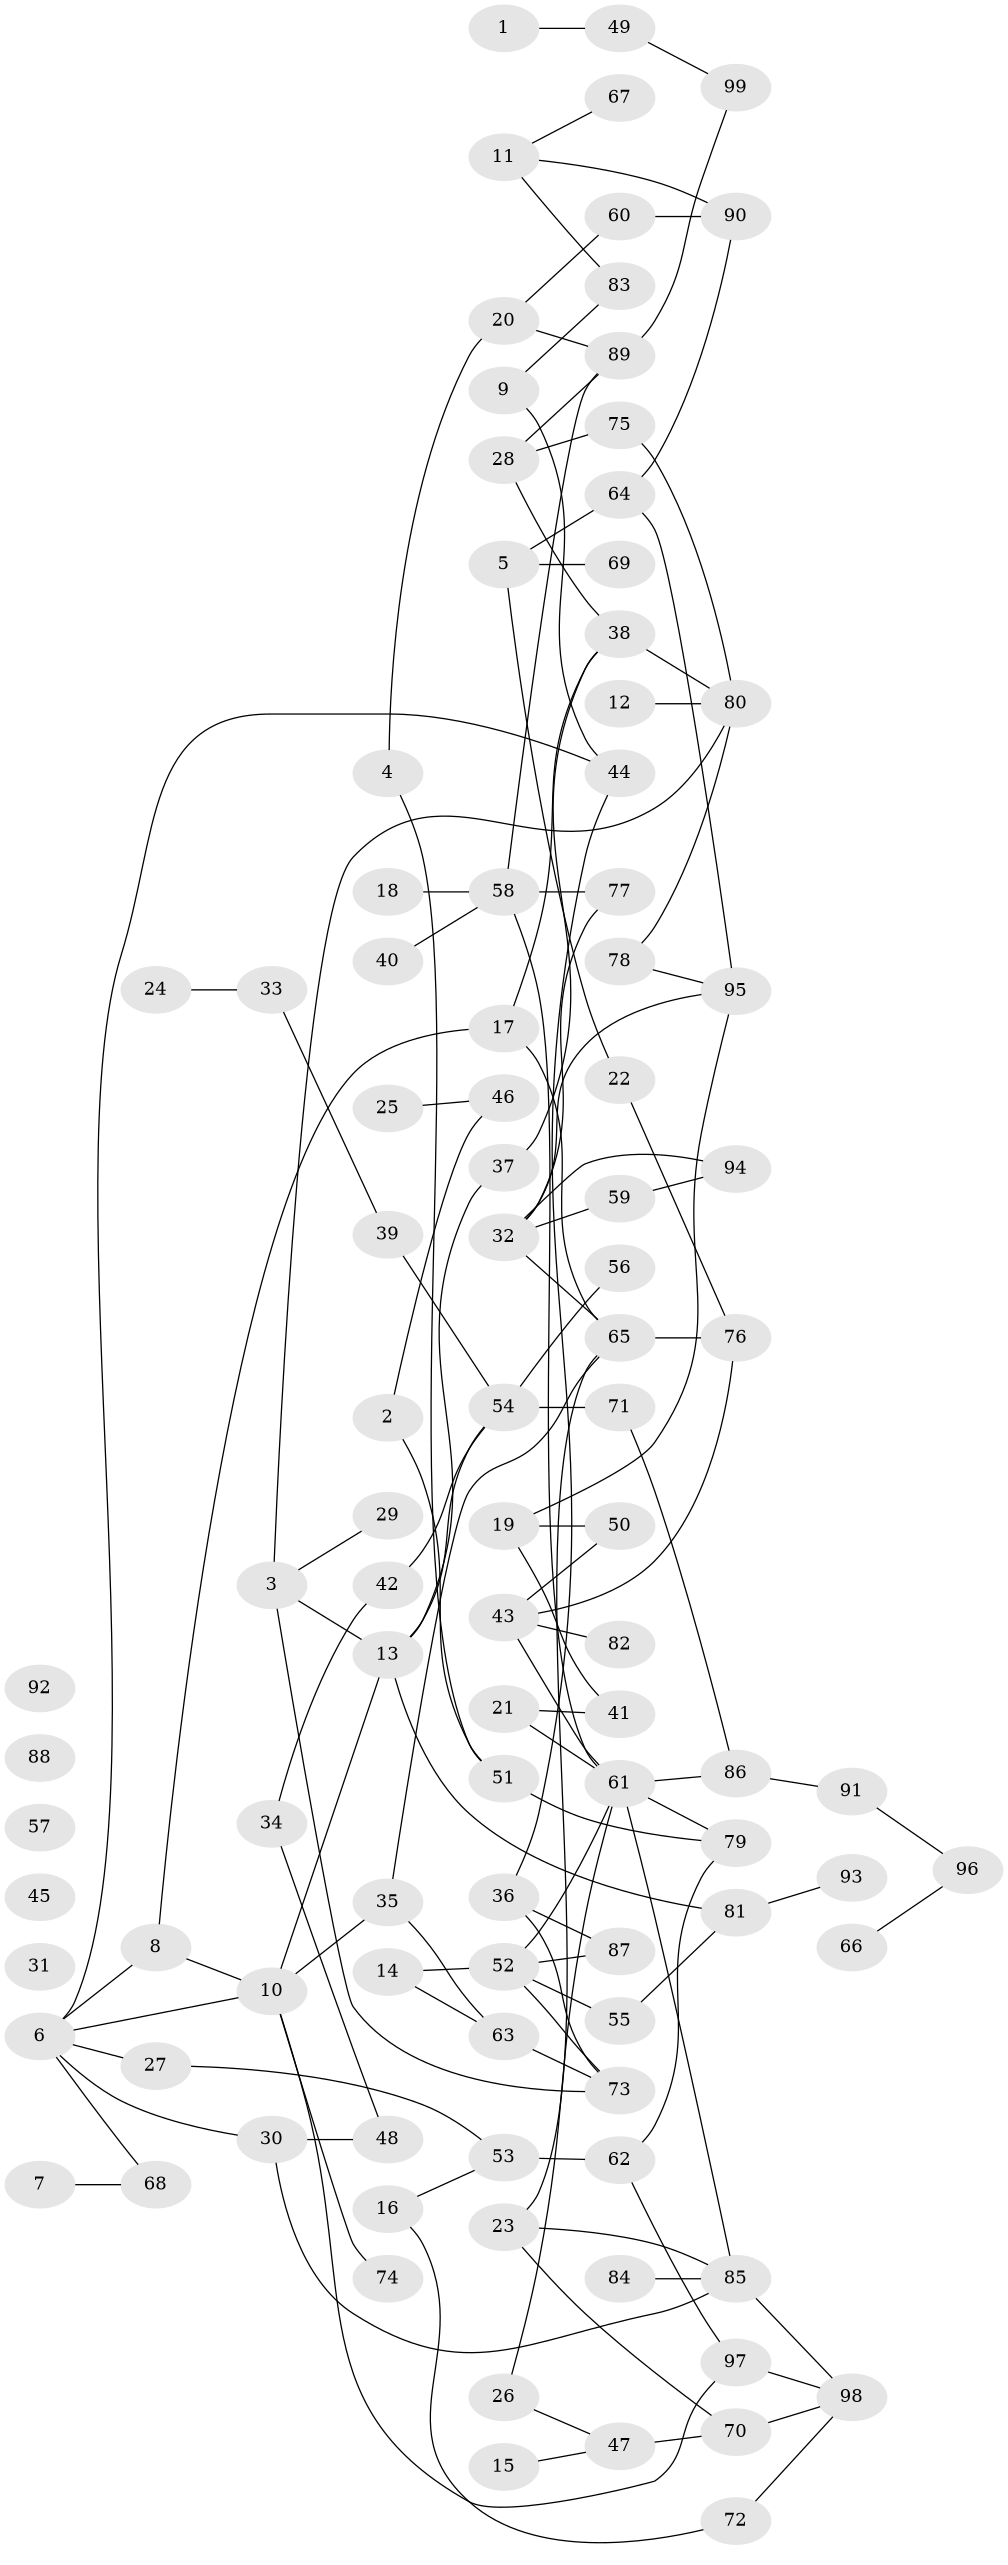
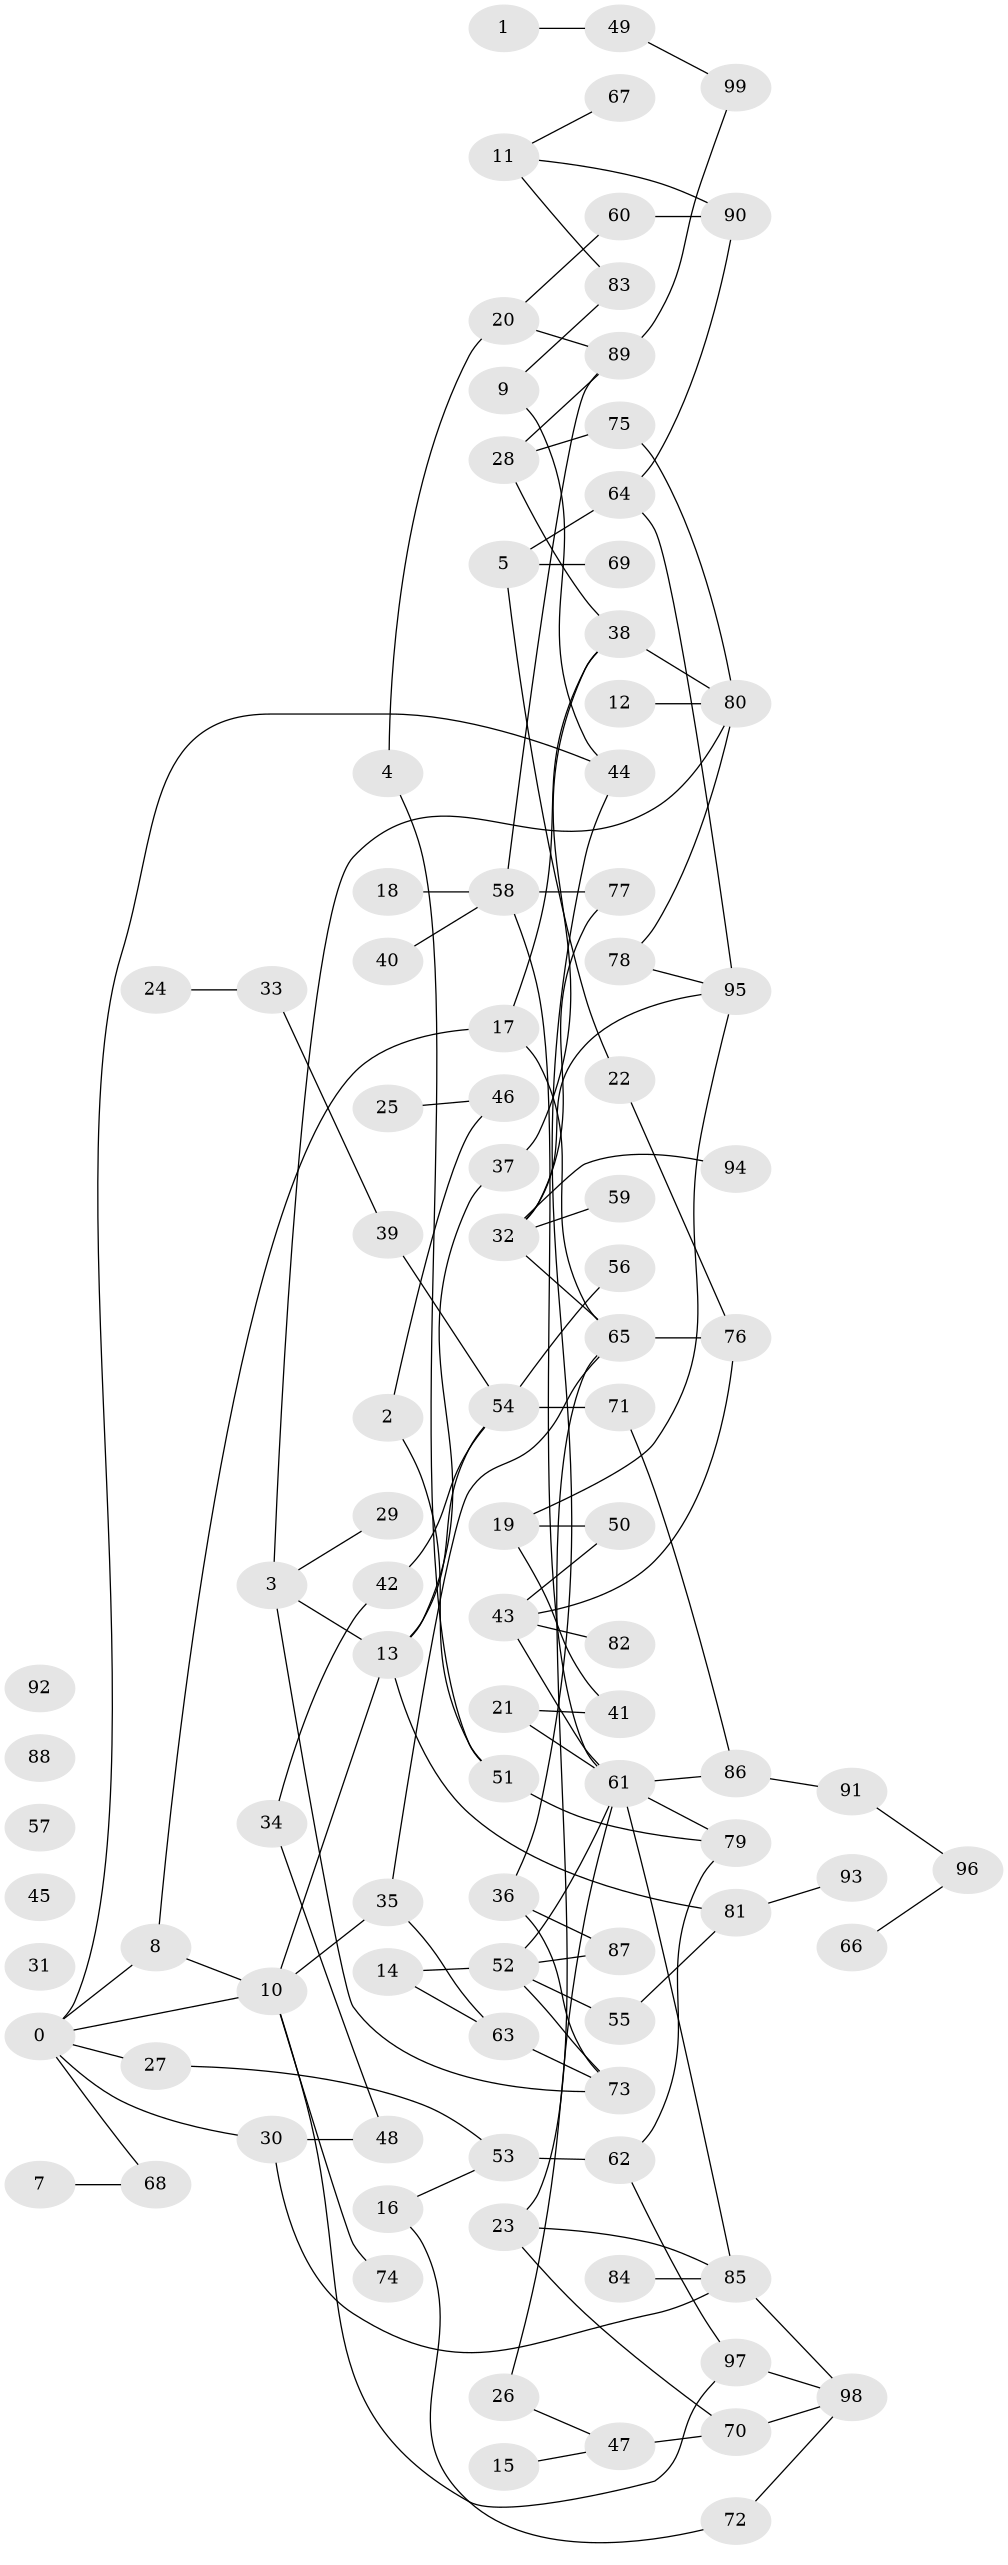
edge "94" -- "59": removed
node "6": label "6" -> "0"
